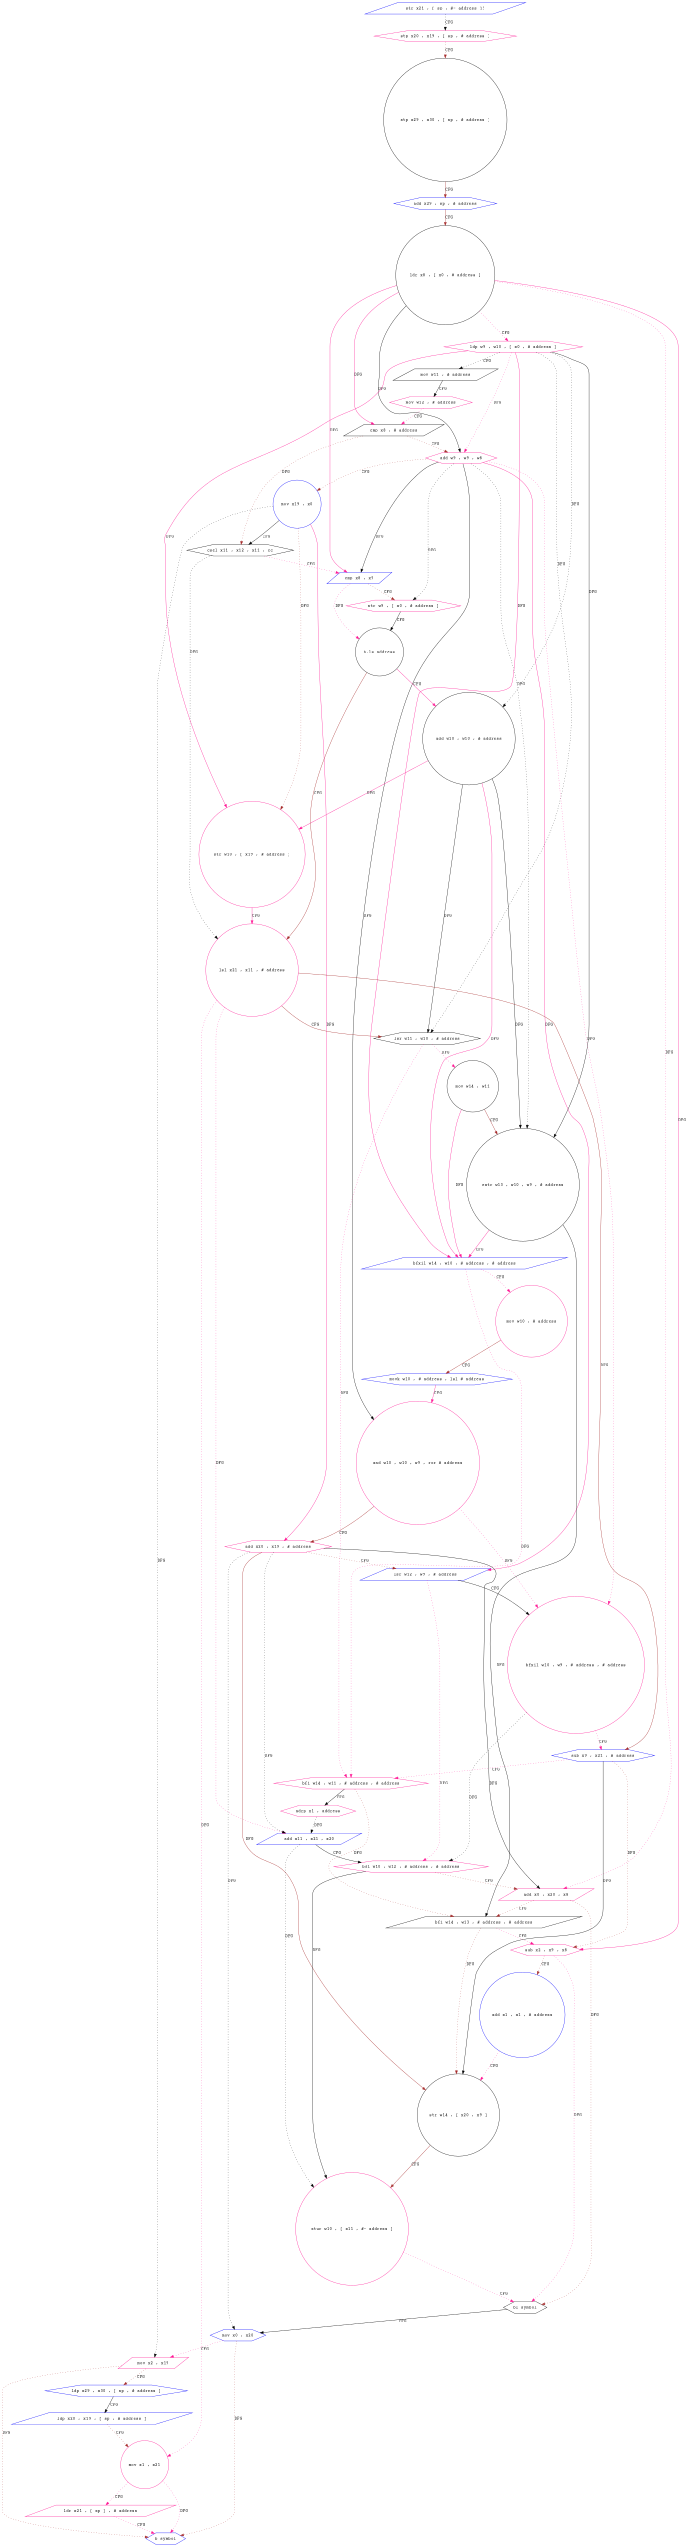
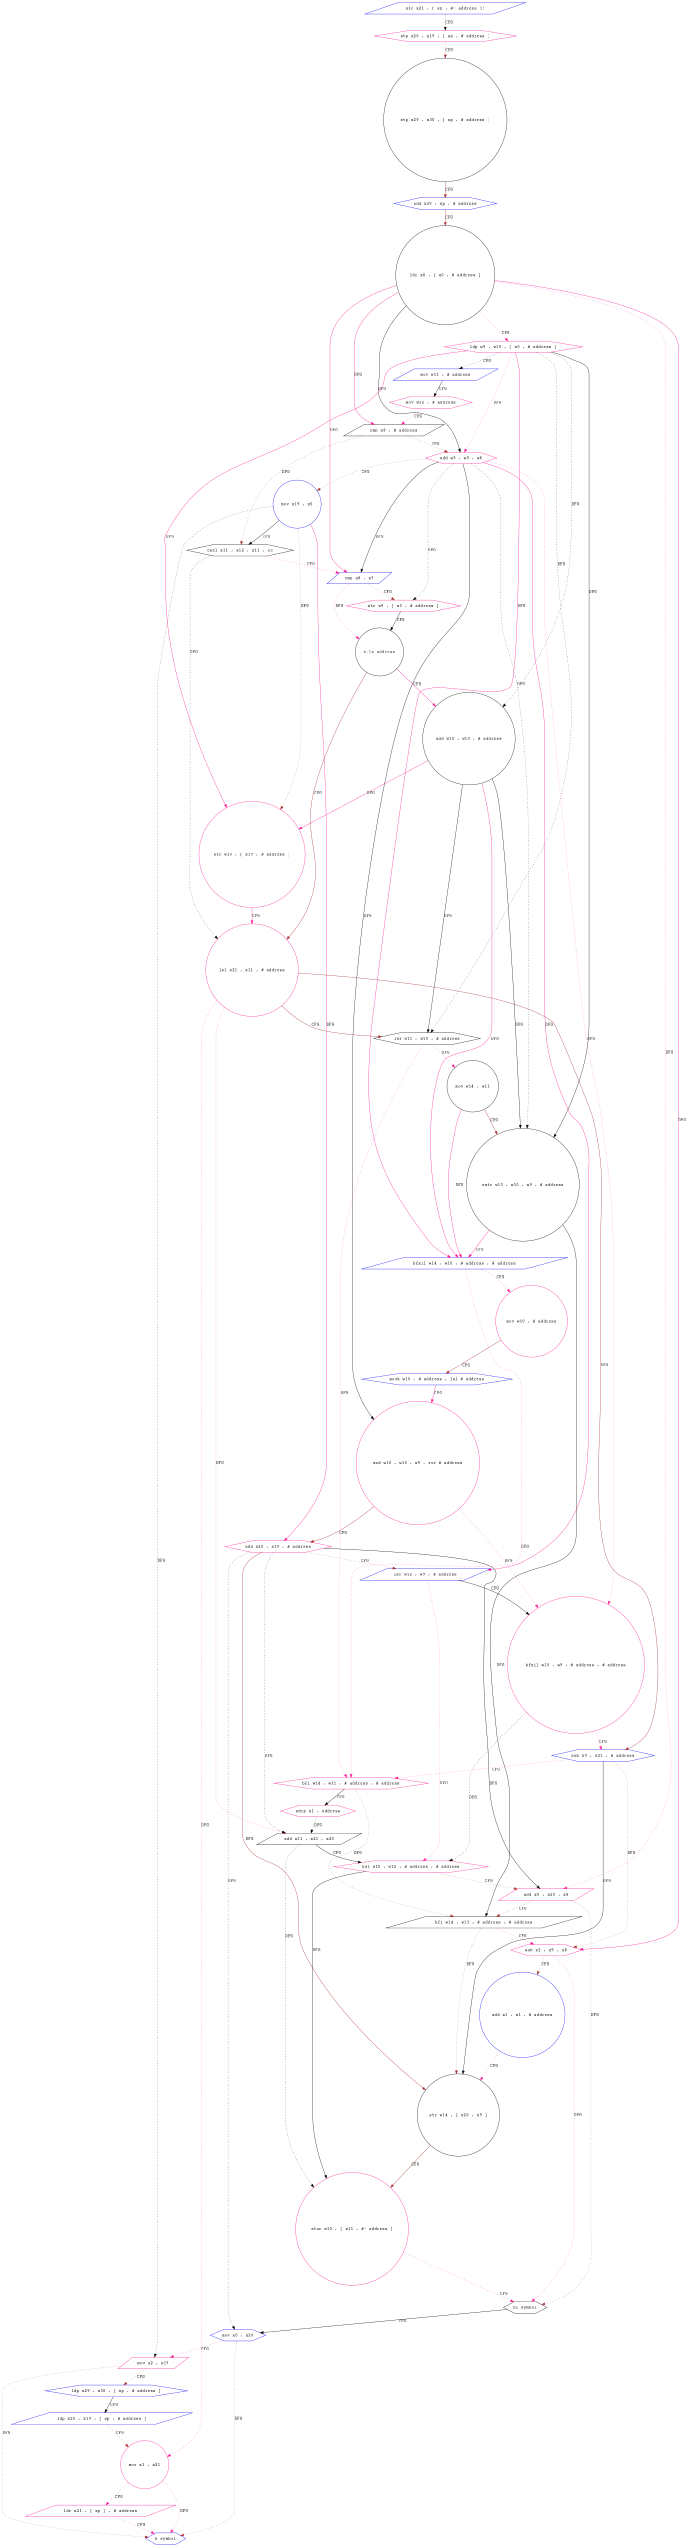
node "mov w11 , # address": color black -> blue
node "add x11 , x21 , x20": color blue -> black
